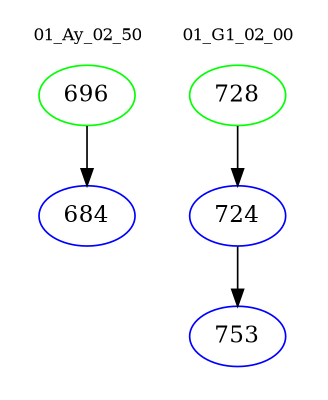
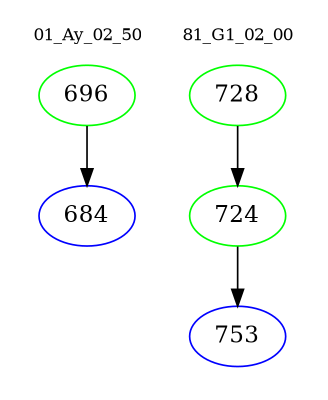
cluster "01_G1_02_00": label "01_G1_02_00" -> "81_G1_02_00"
node "724": color blue -> green
